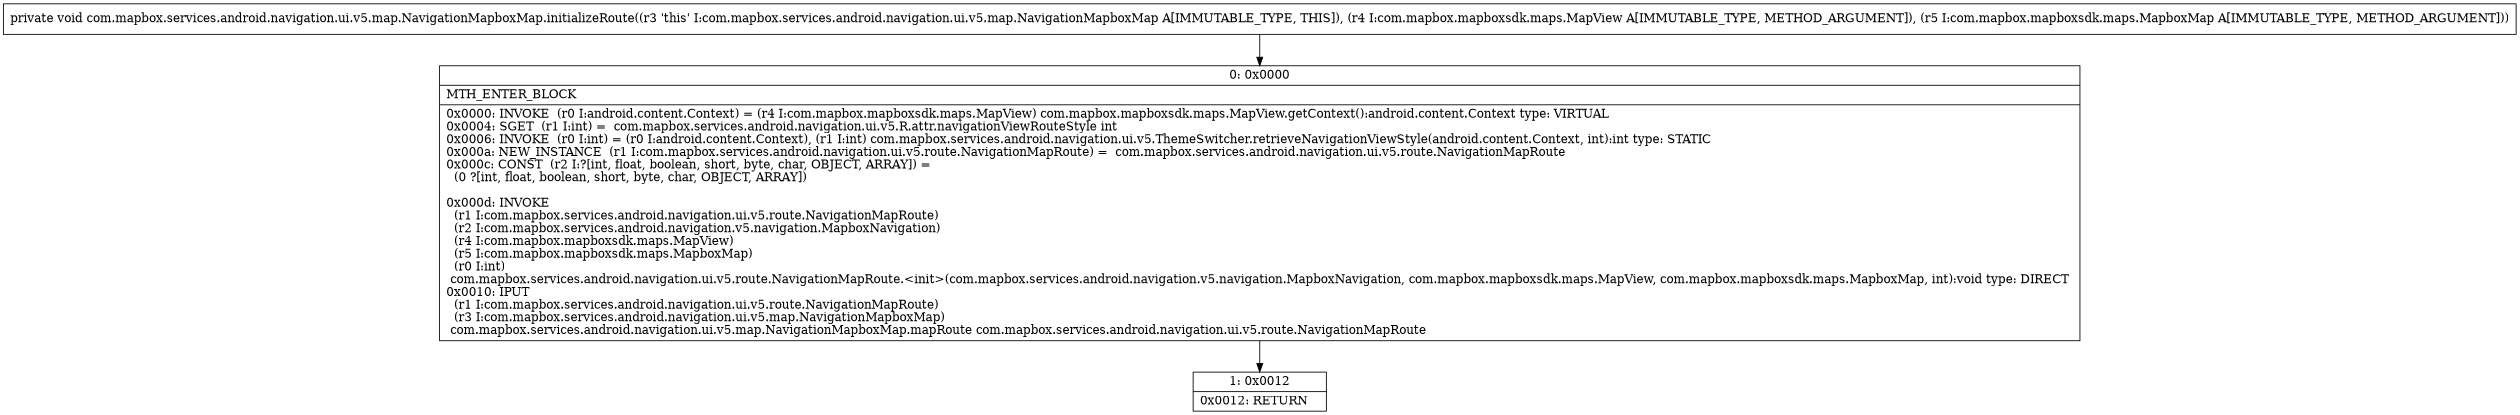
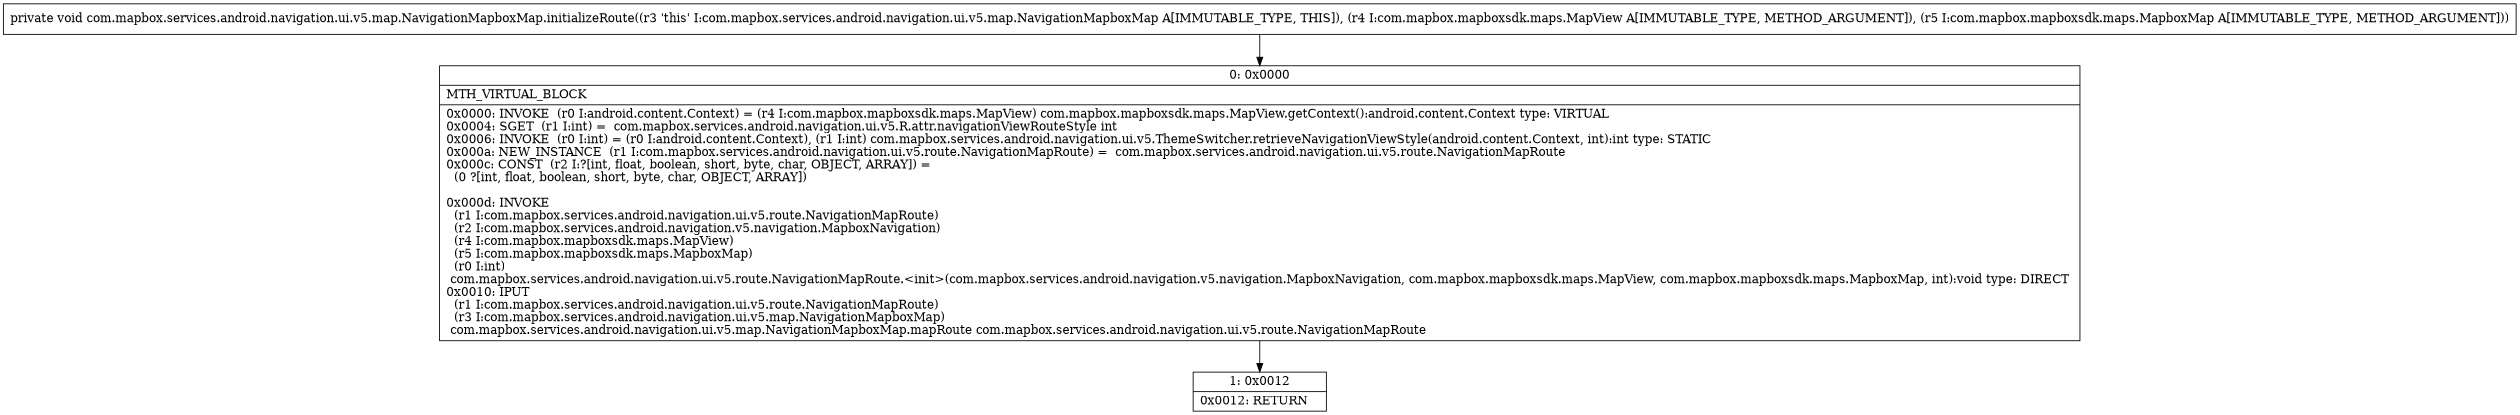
node "0: 0x0000": text "MTH_ENTER_BLOCK" -> "MTH_VIRTUAL_BLOCK"
